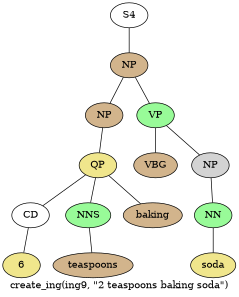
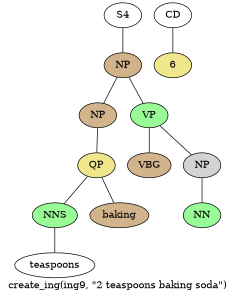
edge "QP" -- "CD": removed
node "teaspoons": fillcolor tan -> white
node "soda": removed
